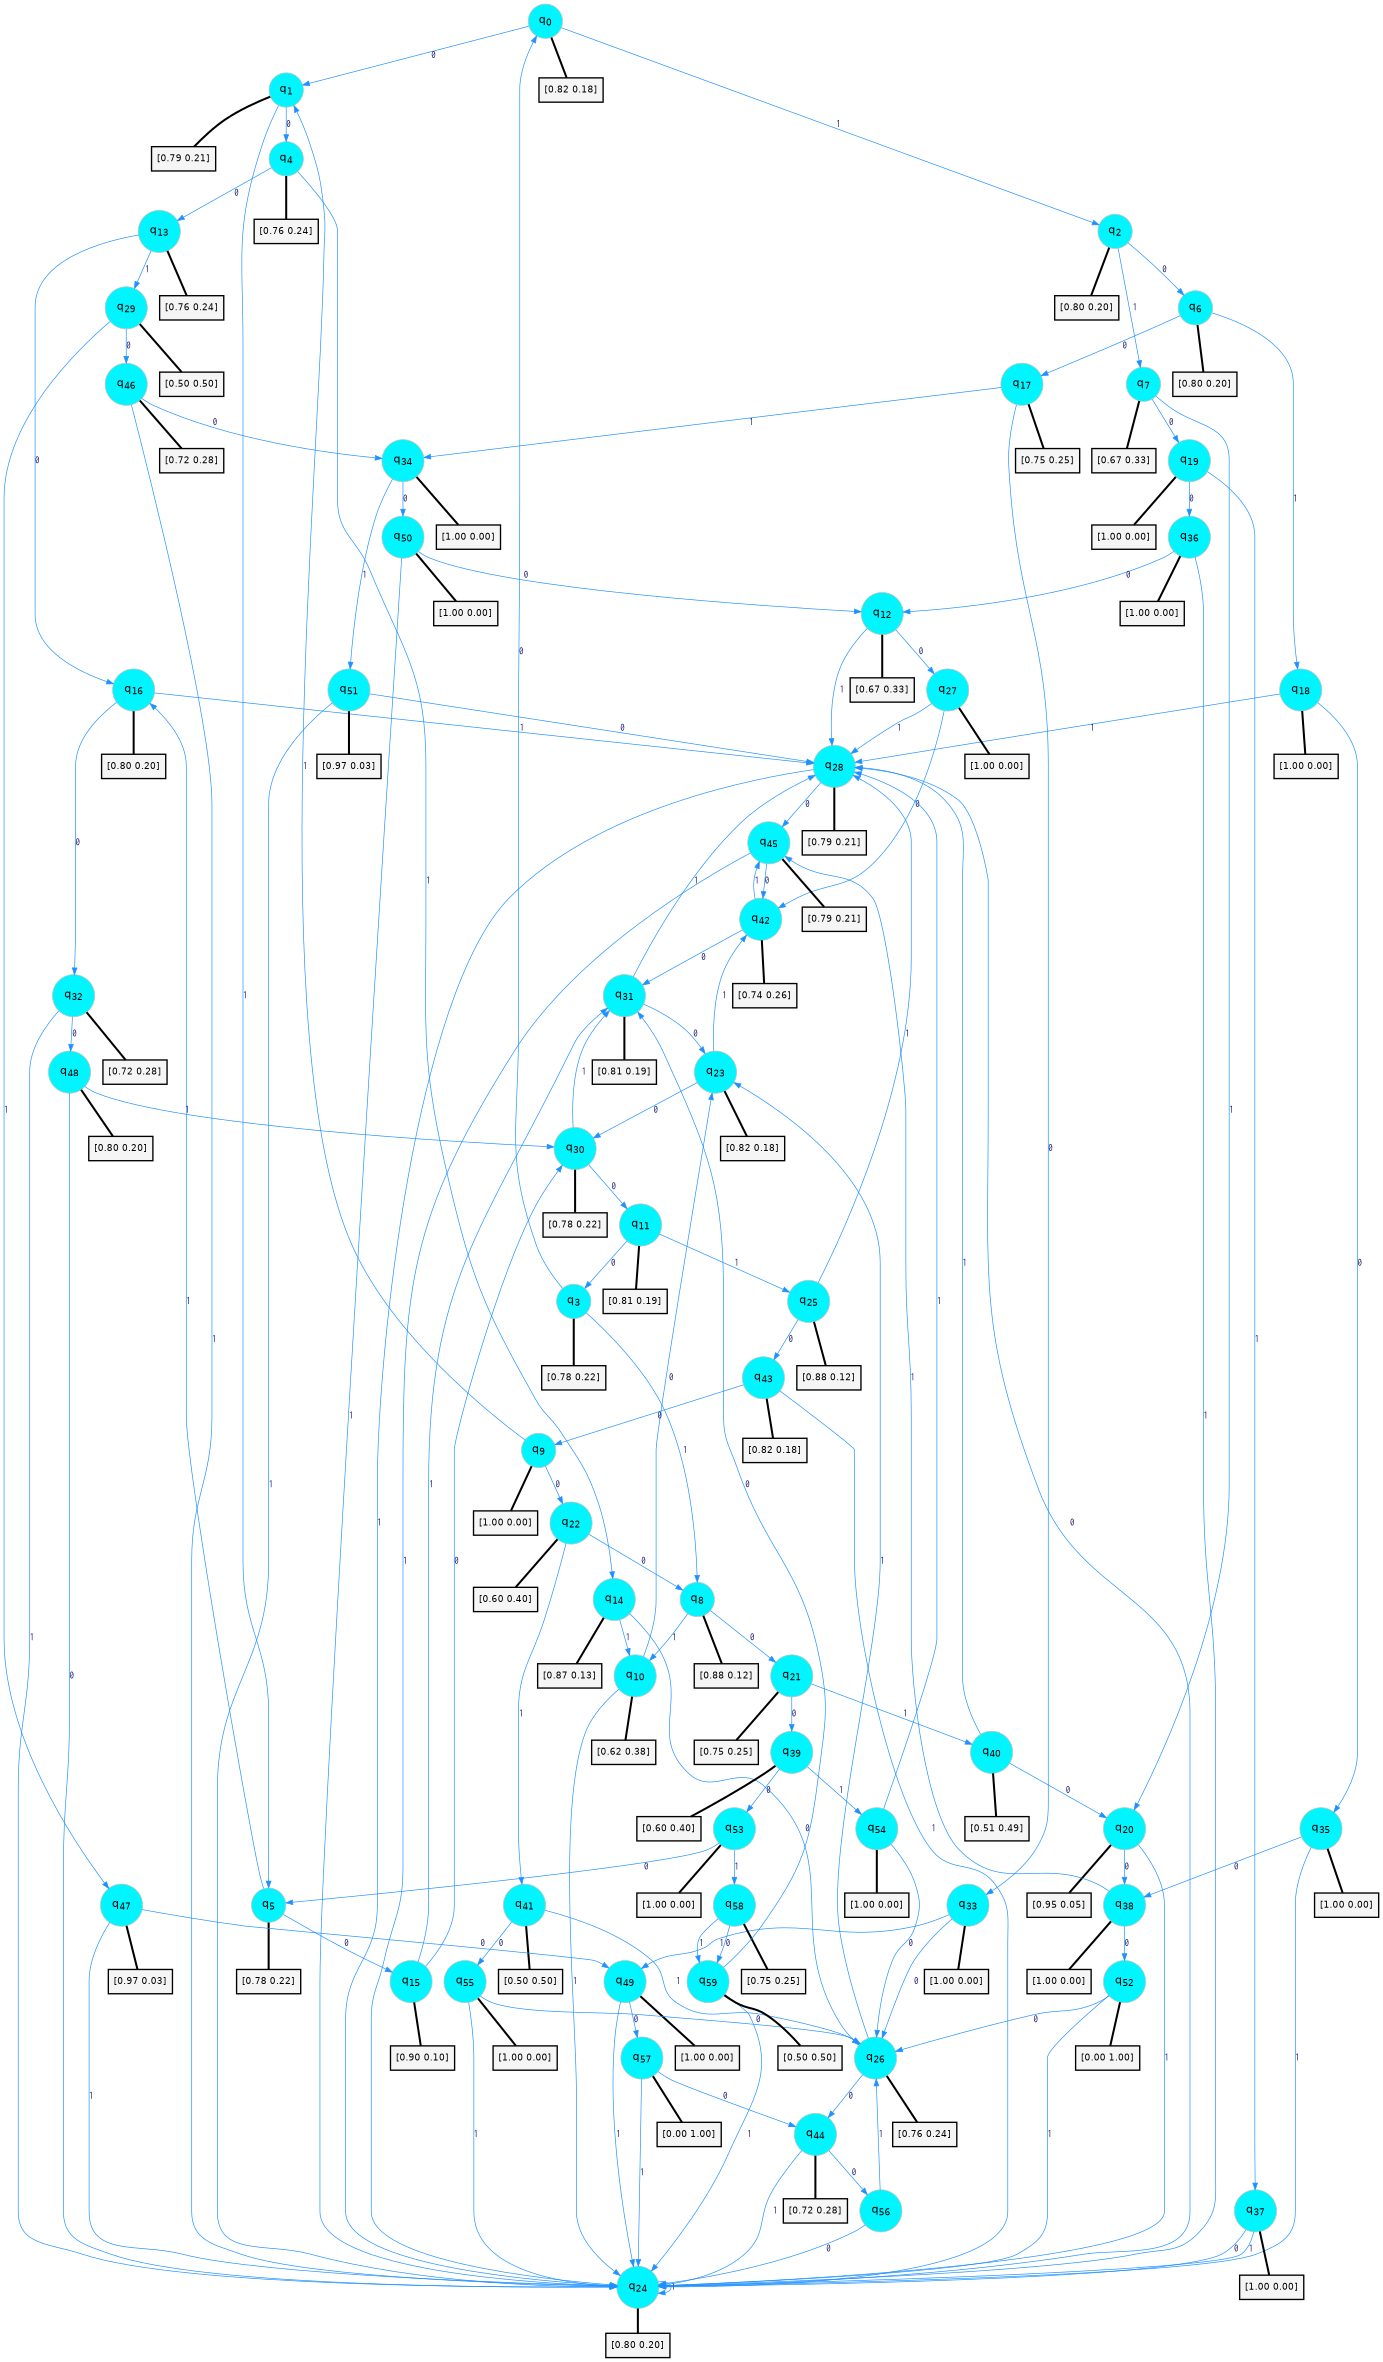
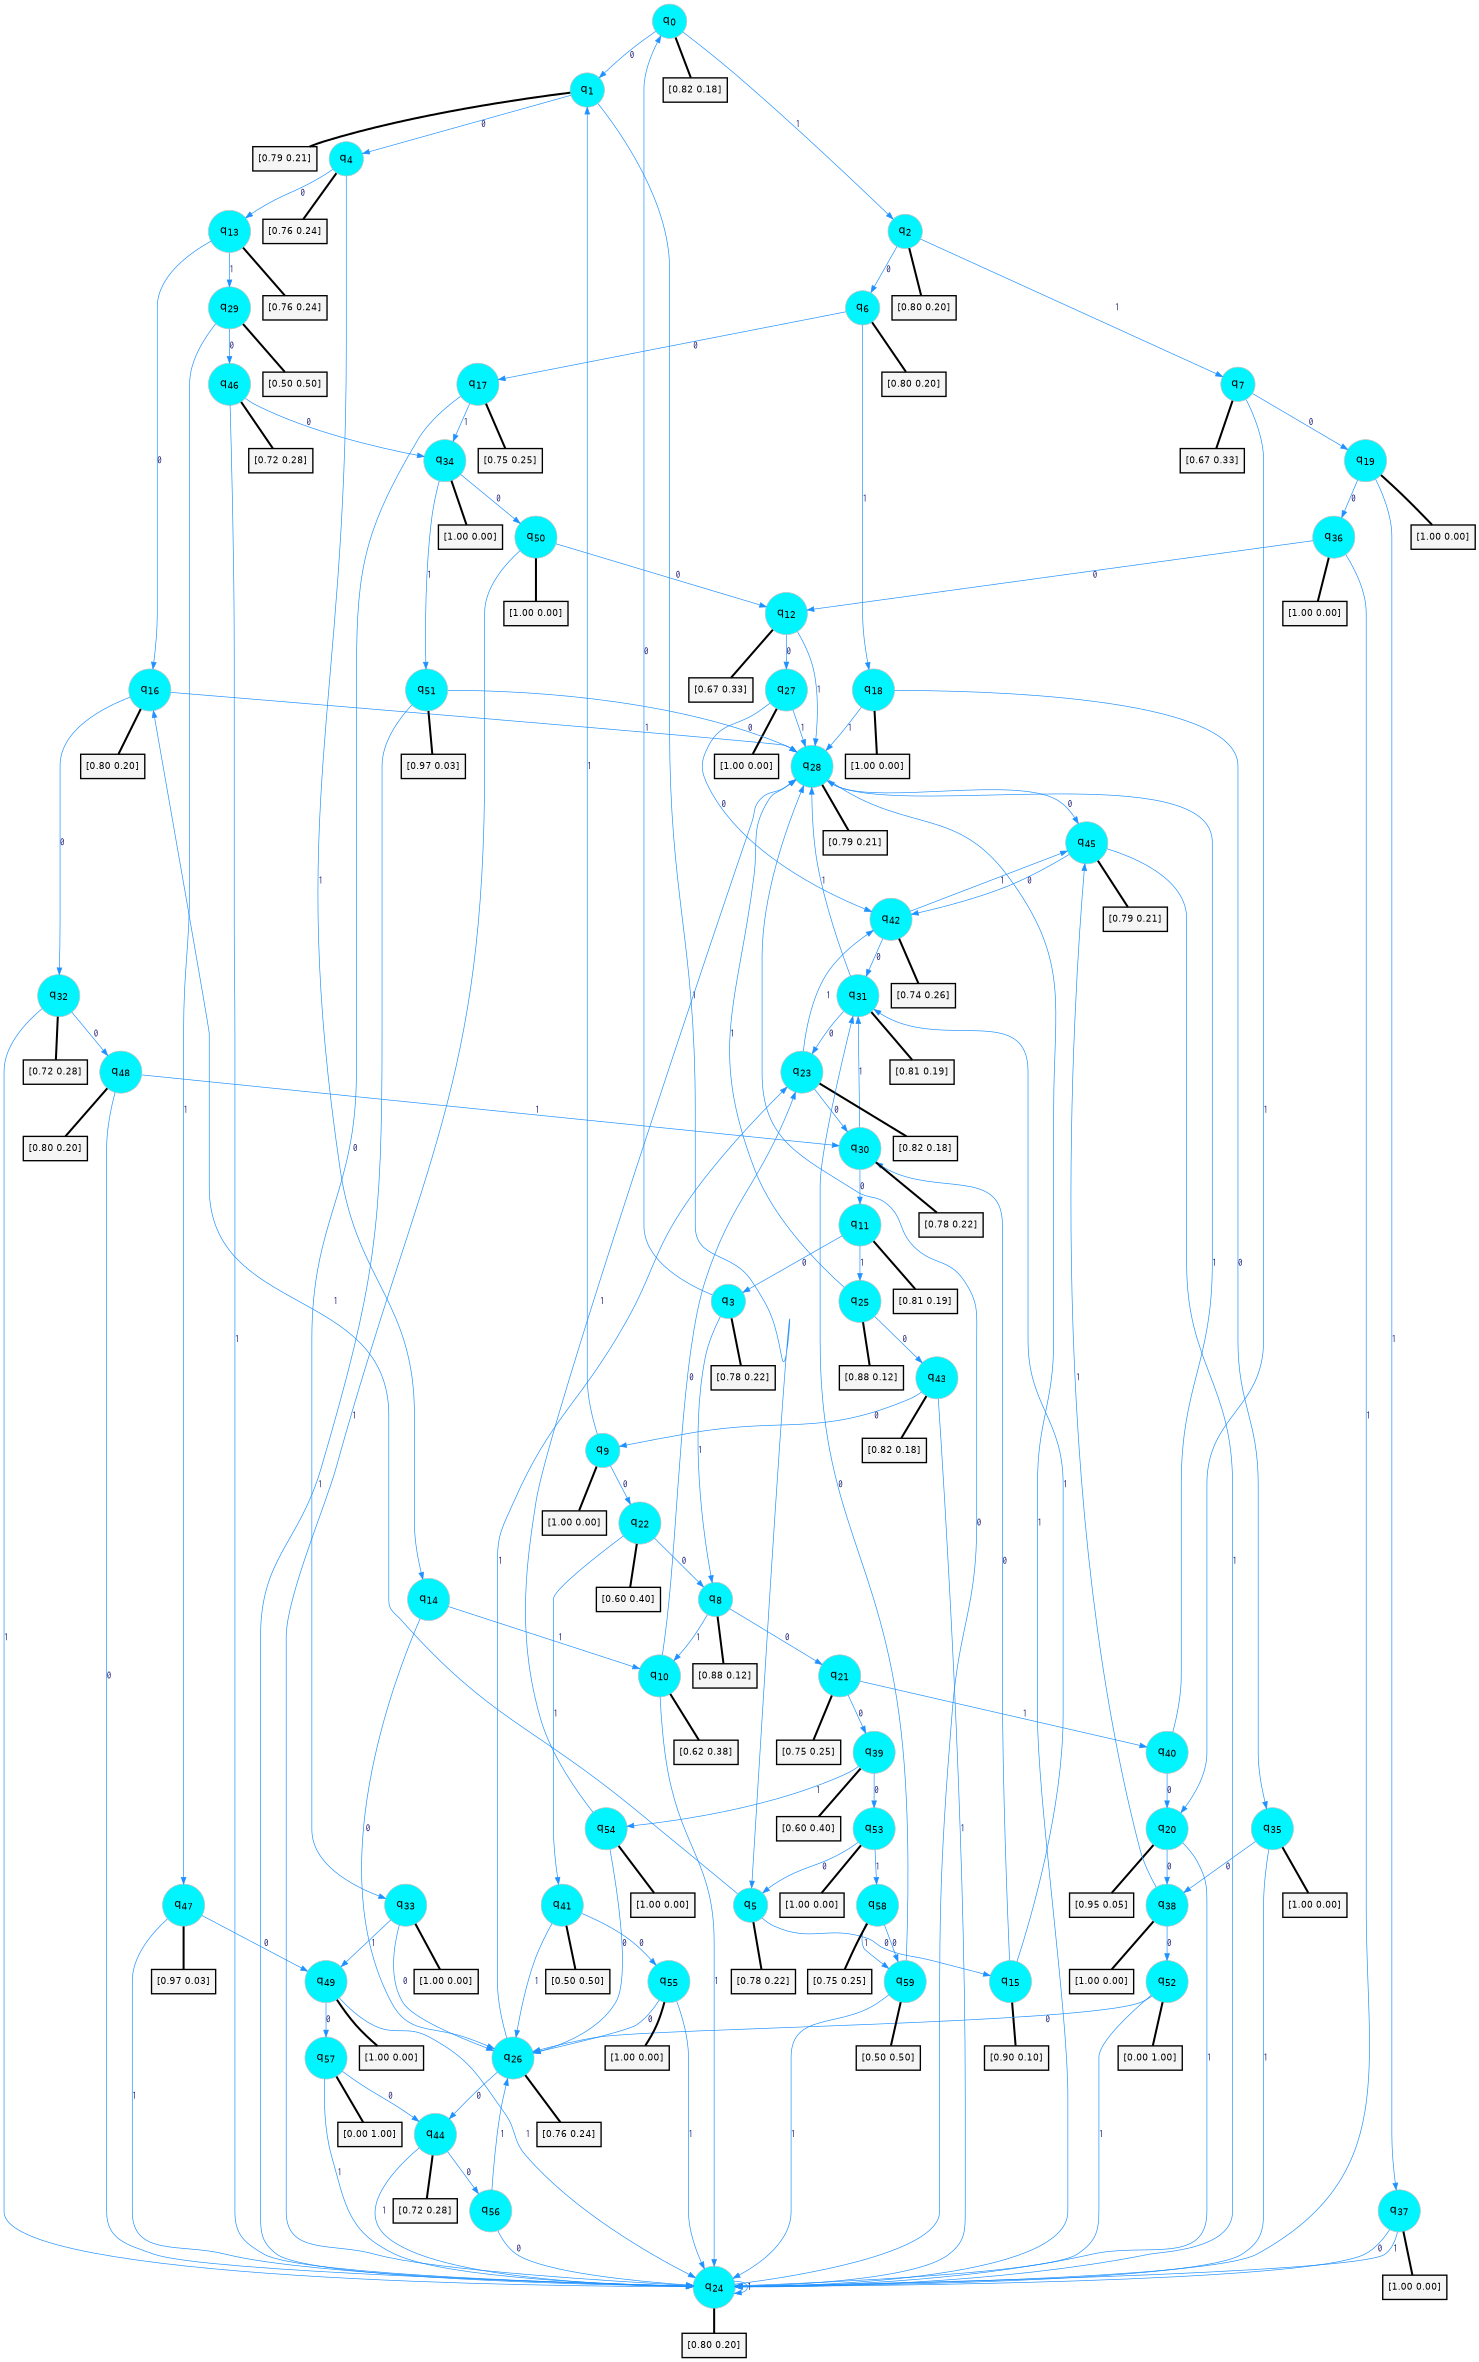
node "[0.87 0.13]": removed
node "[0.51 0.49]": removed
